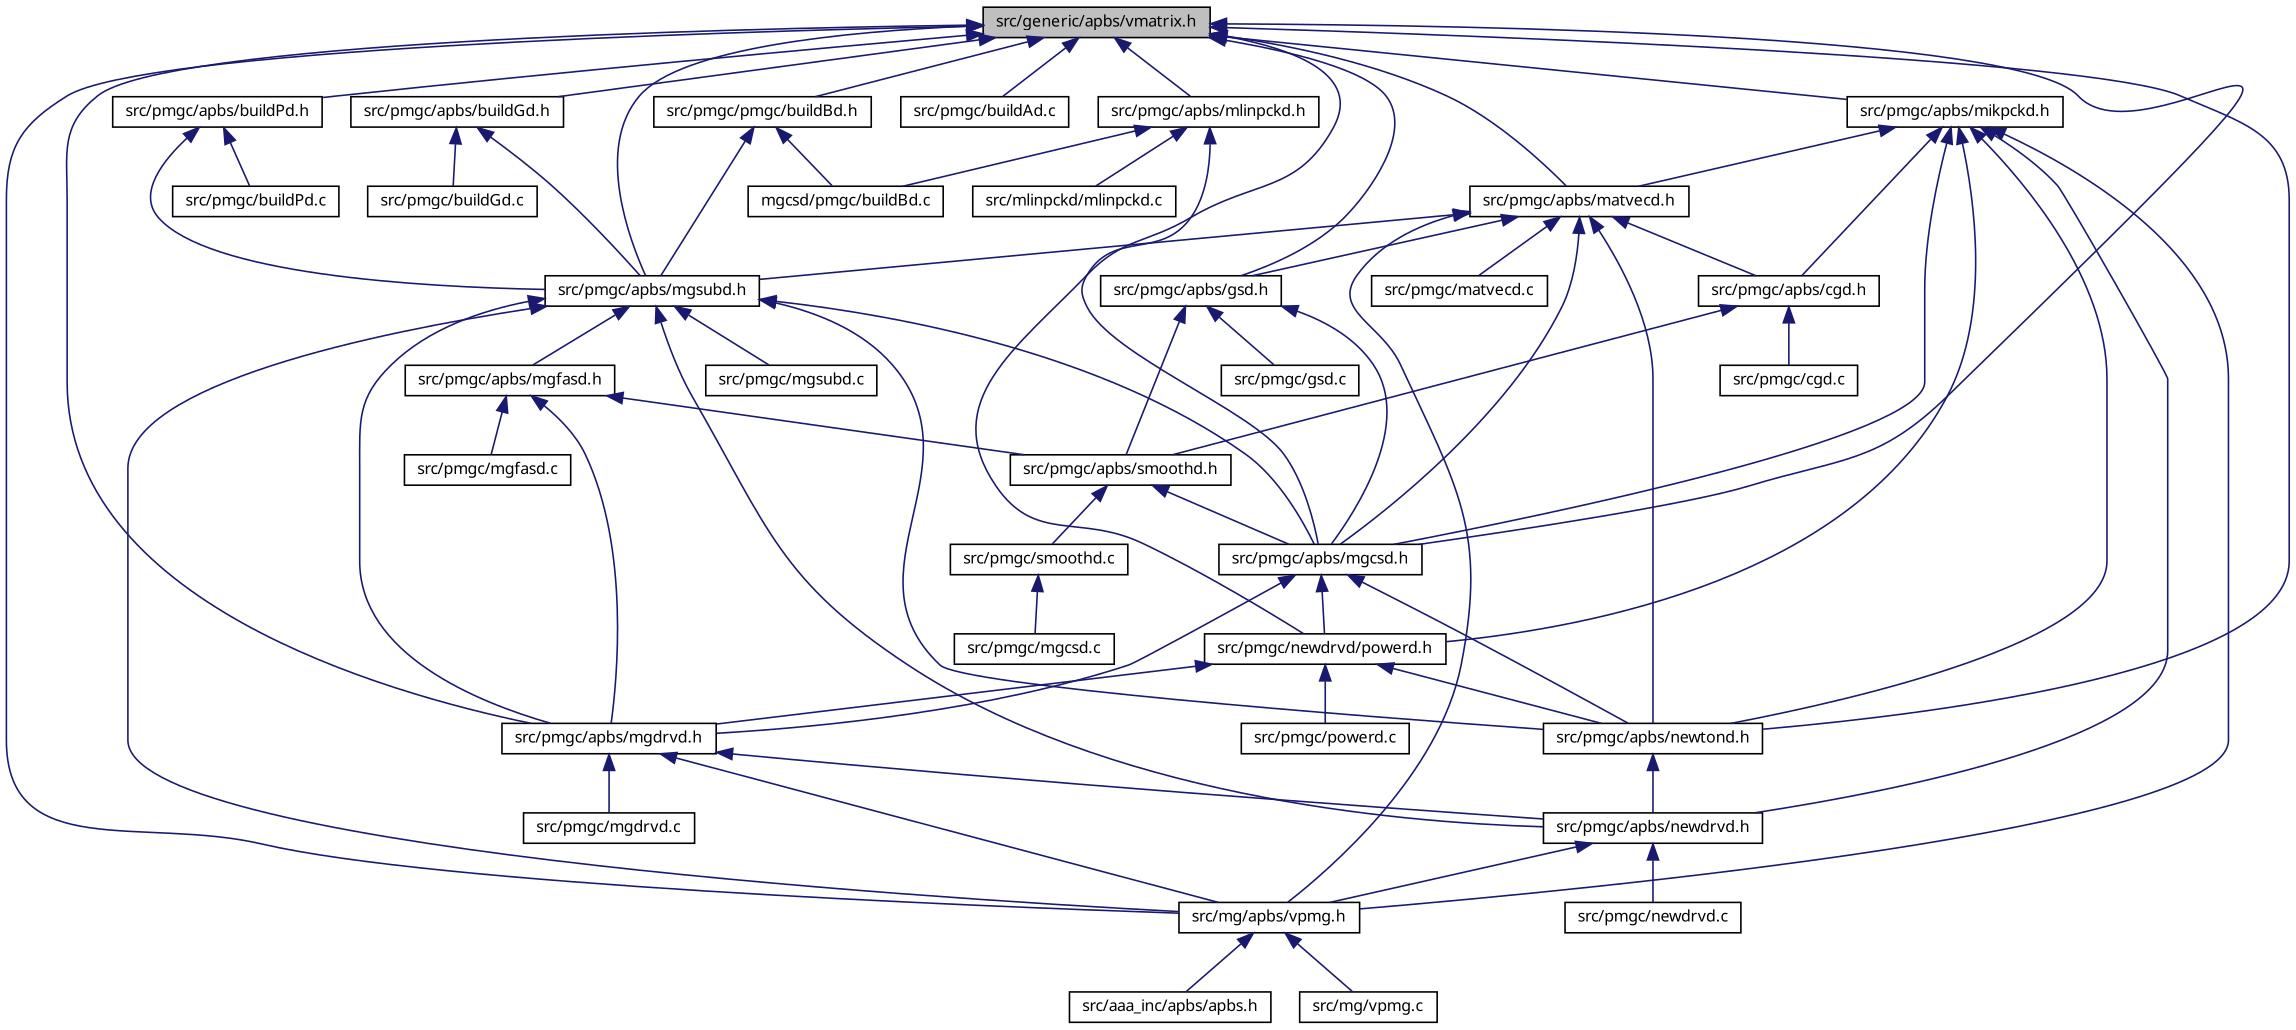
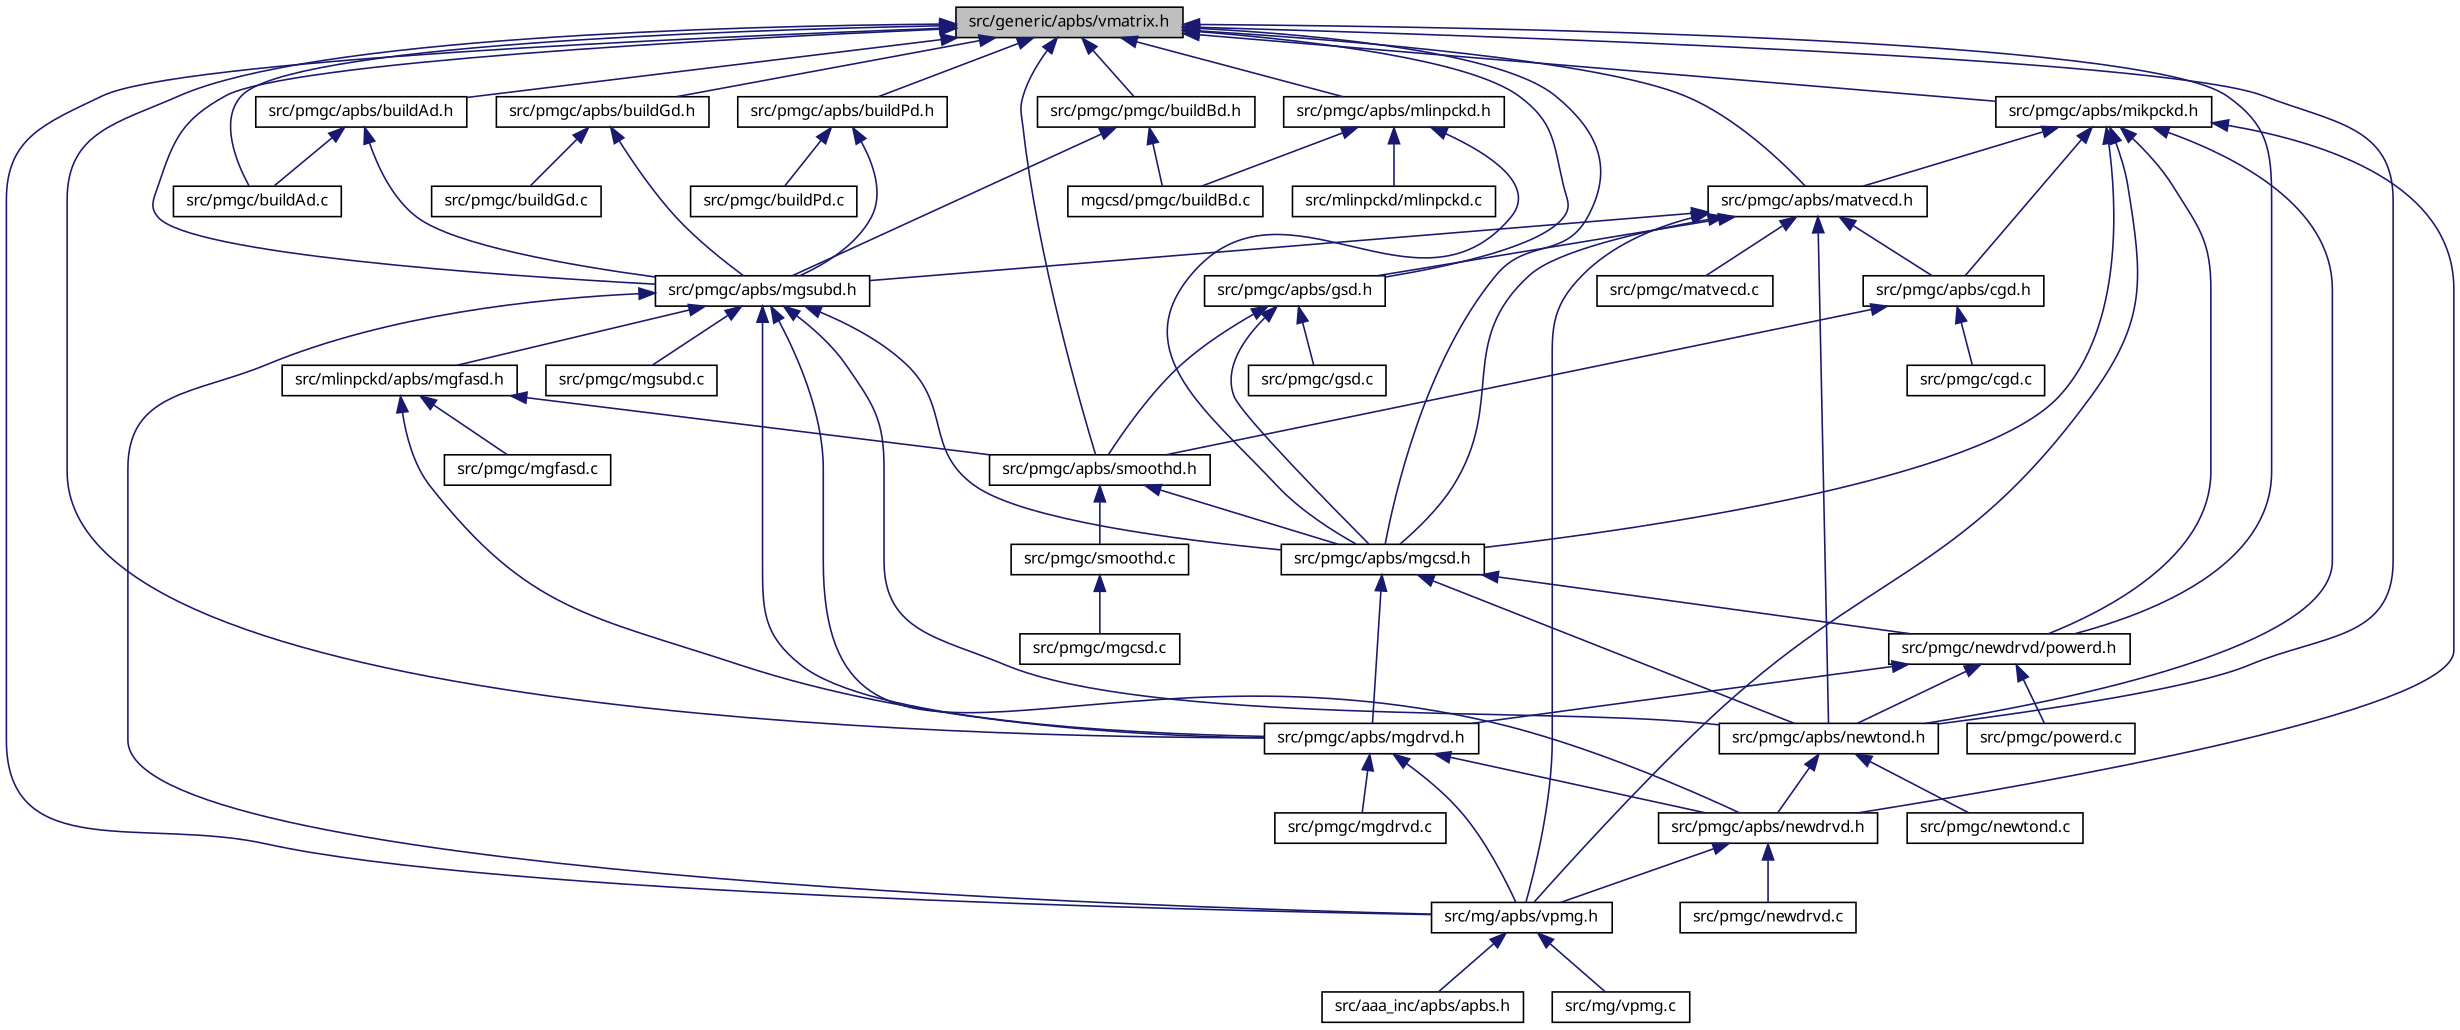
node "src/pmgc/apbs/buildAd.h": added
edge "src/pmgc/apbs/smoothd.h" -> "src/generic/apbs/vmatrix.h": added
node "src/pmgc/apbs/mgfasd.h": label "src/pmgc/apbs/mgfasd.h" -> "src/mlinpckd/apbs/mgfasd.h"
node "src/pmgc/newtond.c": added
